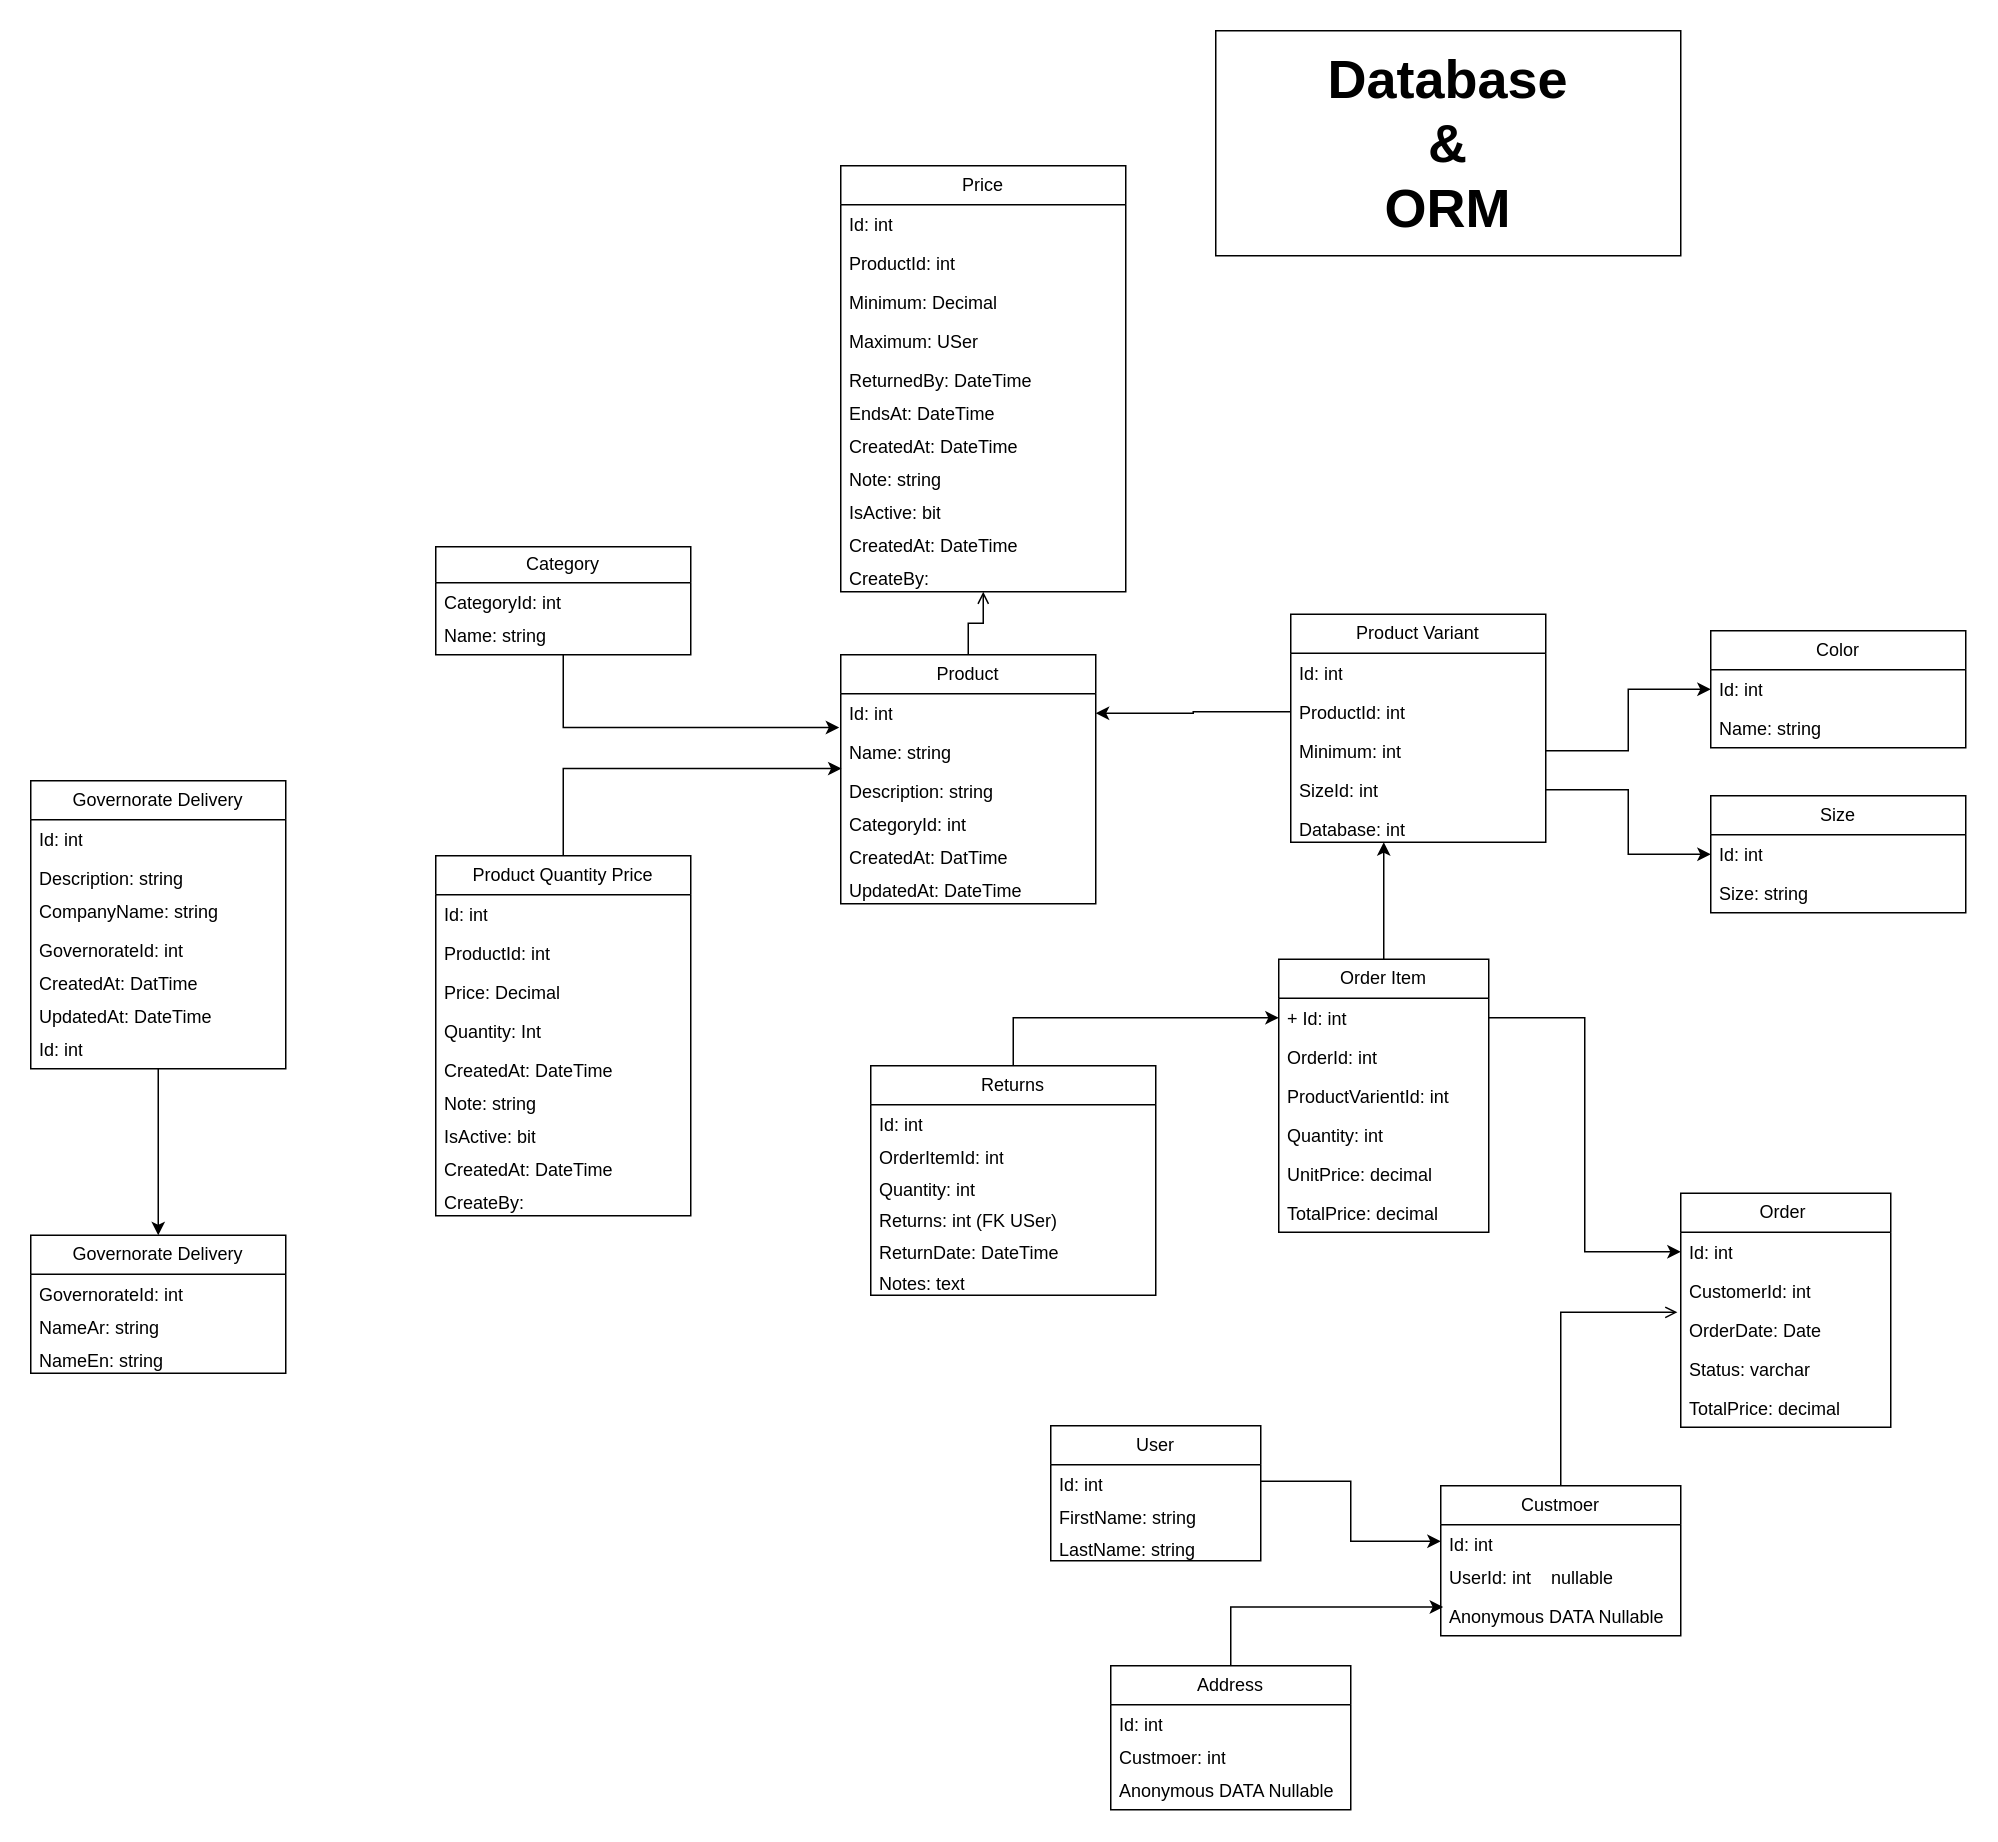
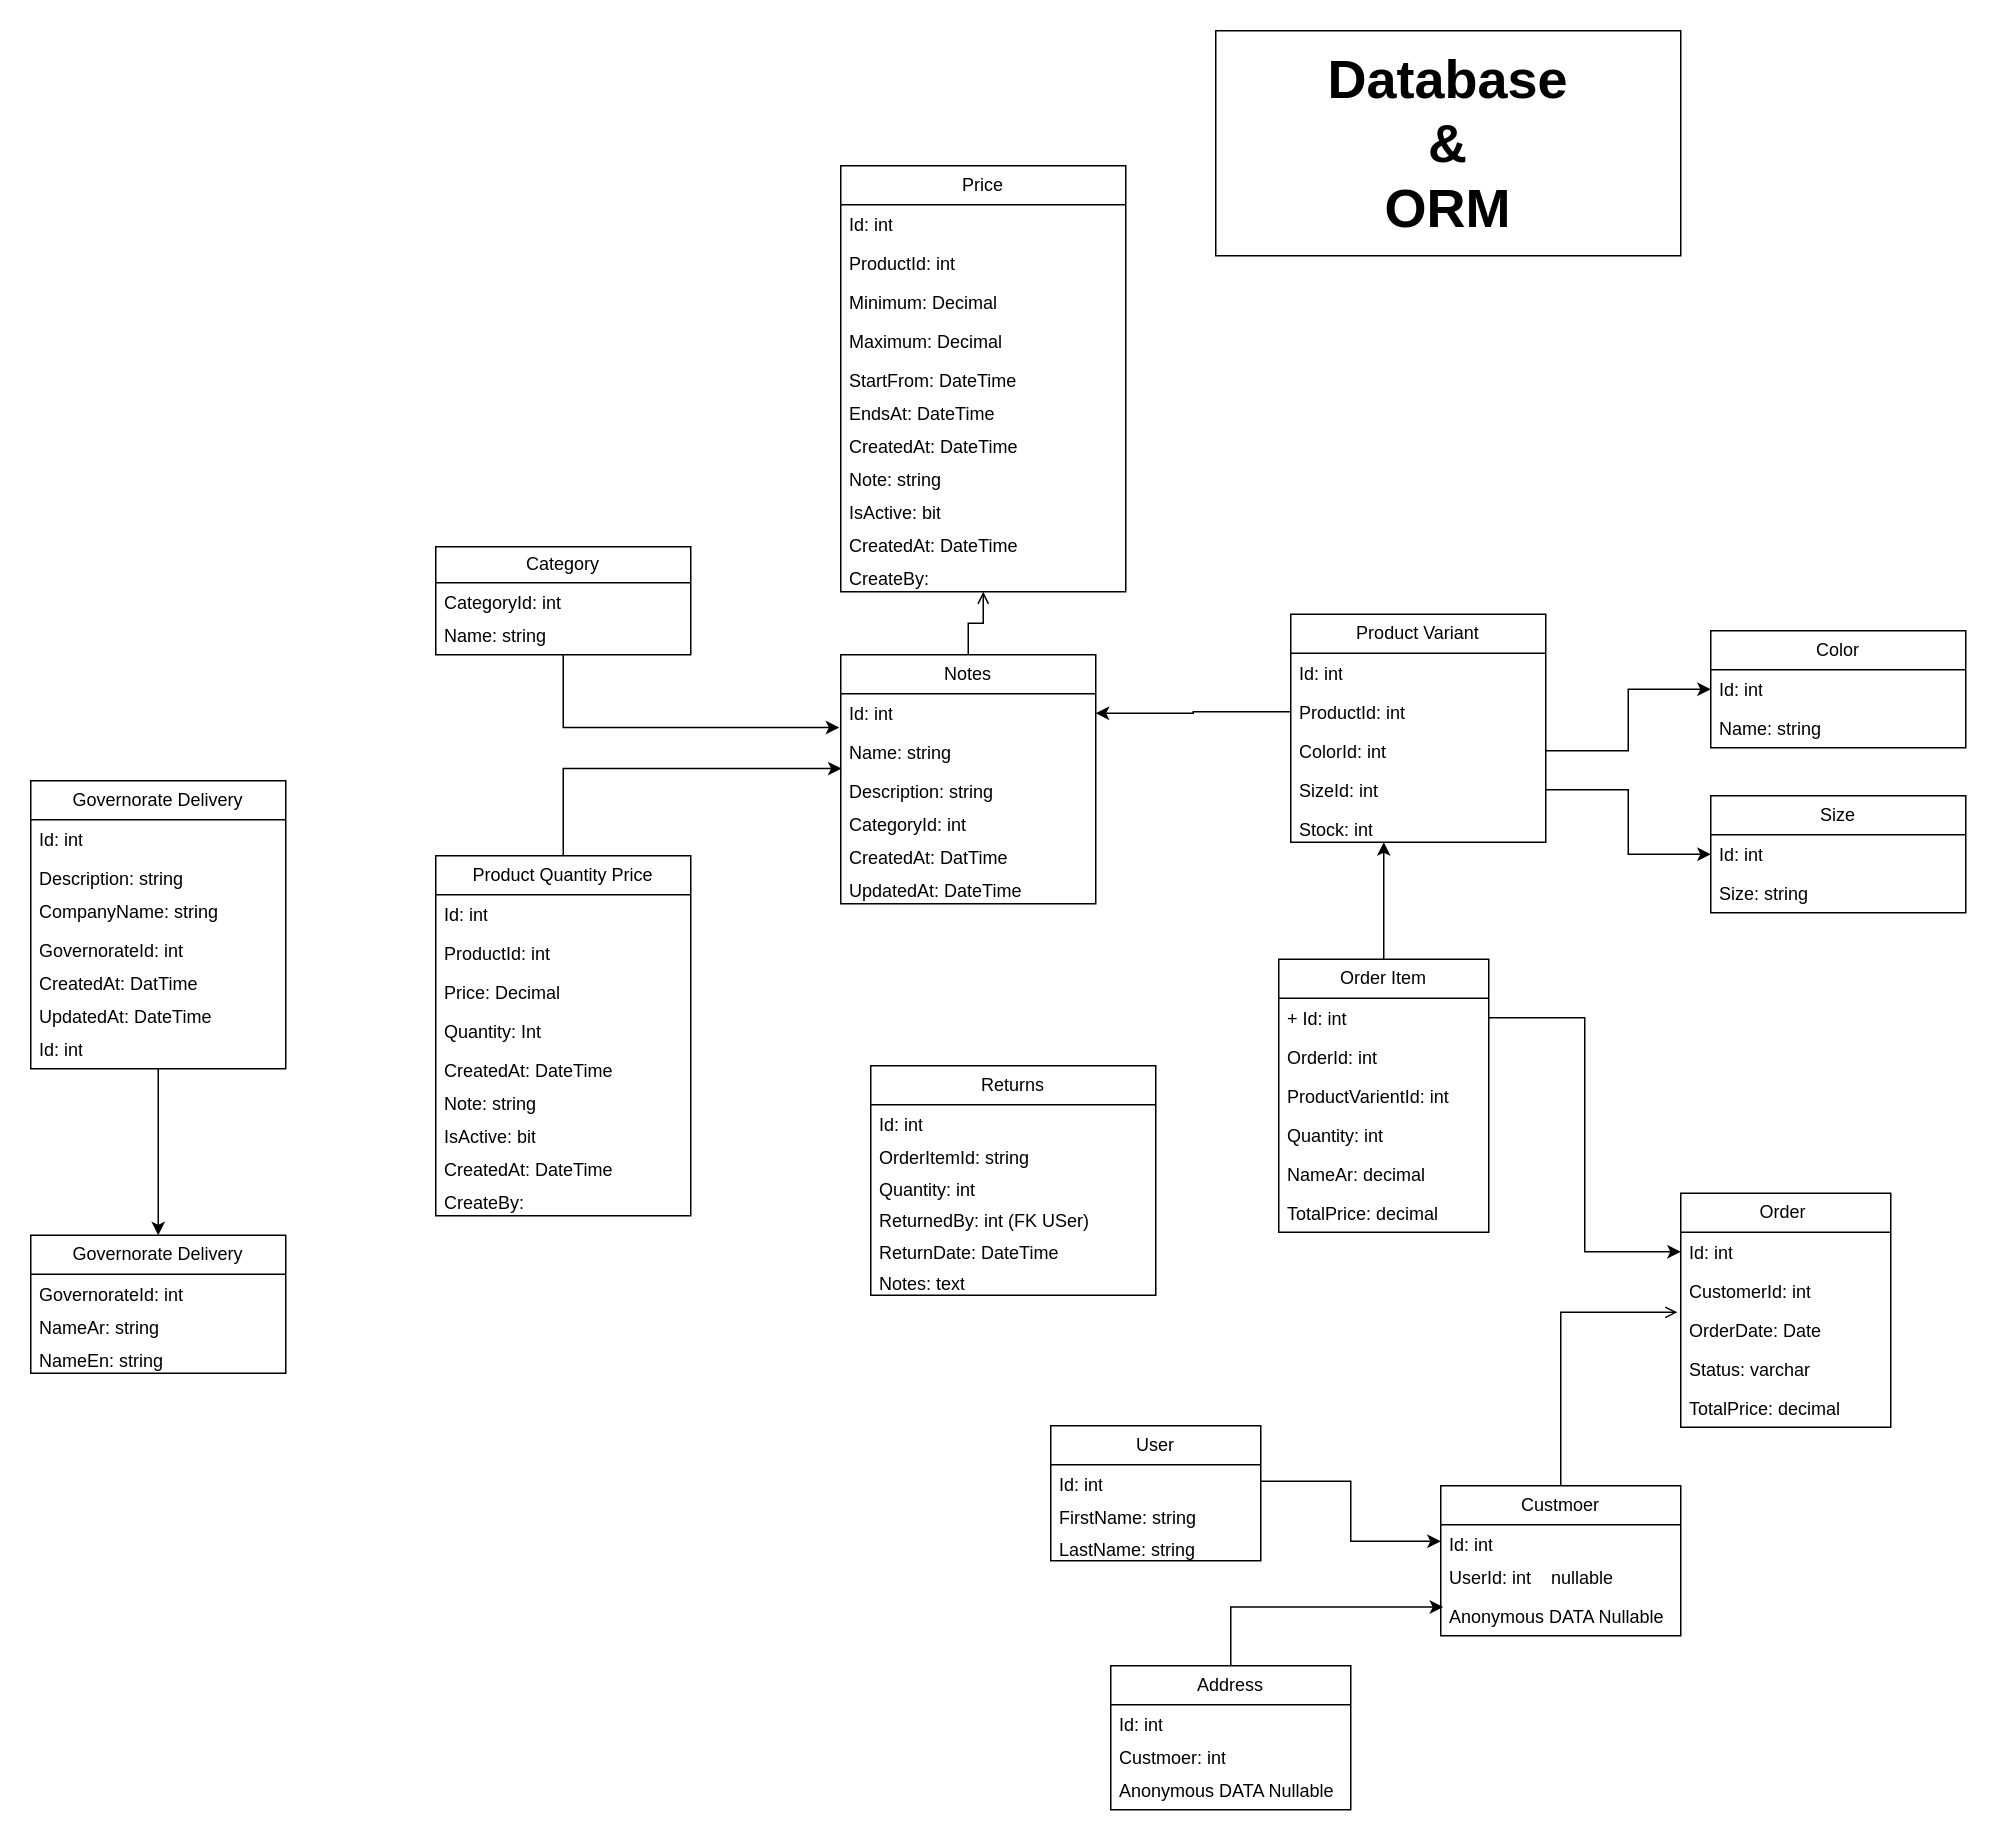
node "Maximum: USer": label "Maximum: USer" -> "Maximum: Decimal"
node "ReturnedBy: DateTime": label "ReturnedBy: DateTime" -> "StartFrom: DateTime"
node "Product": label "Product" -> "Notes"
node "Minimum: int": label "Minimum: int" -> "ColorId: int"
node "Database: int": label "Database: int" -> "Stock: int"
edge "Returns" -> "+ Id: int": removed
node "OrderItemId: int": label "OrderItemId: int" -> "OrderItemId: string"
node "UnitPrice: decimal": label "UnitPrice: decimal" -> "NameAr: decimal"
node "Returns: int (FK USer)": label "Returns: int (FK USer)" -> "ReturnedBy: int (FK USer)"
